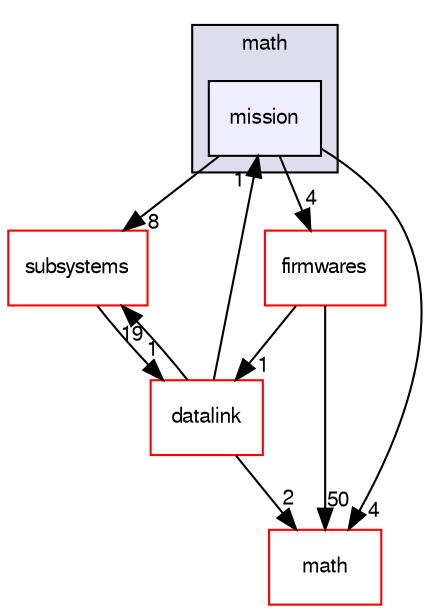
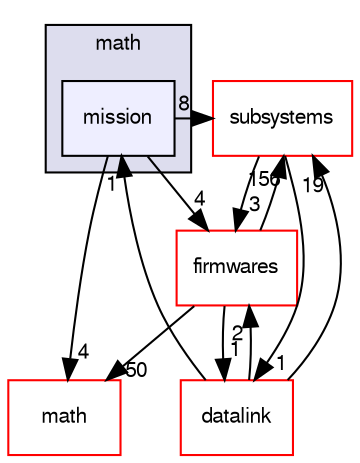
edge "subsystems" -> "firmwares": added
edge "firmwares" -> "subsystems": added
edge "datalink" -> "math": now "datalink" -> "firmwares"
